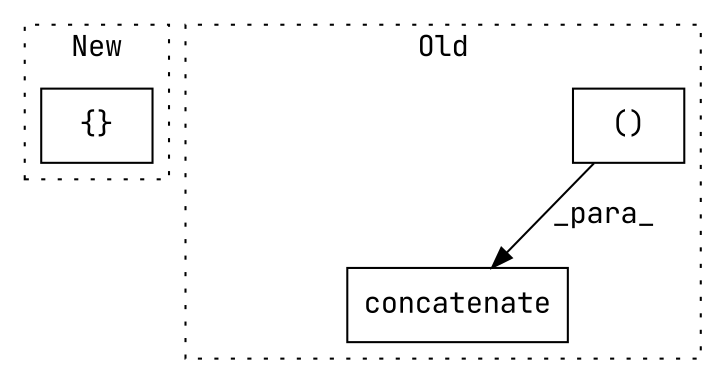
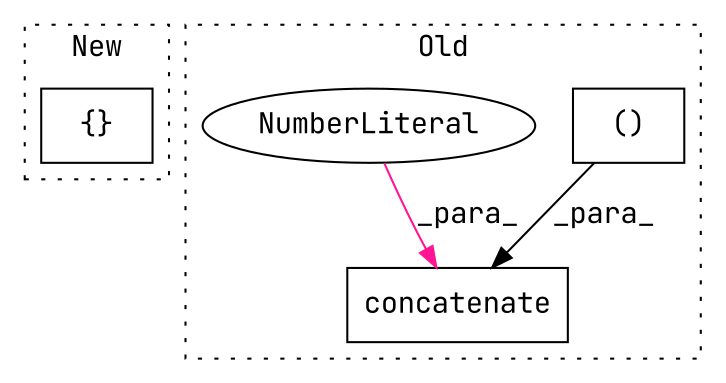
node "NumberLiteral": added
